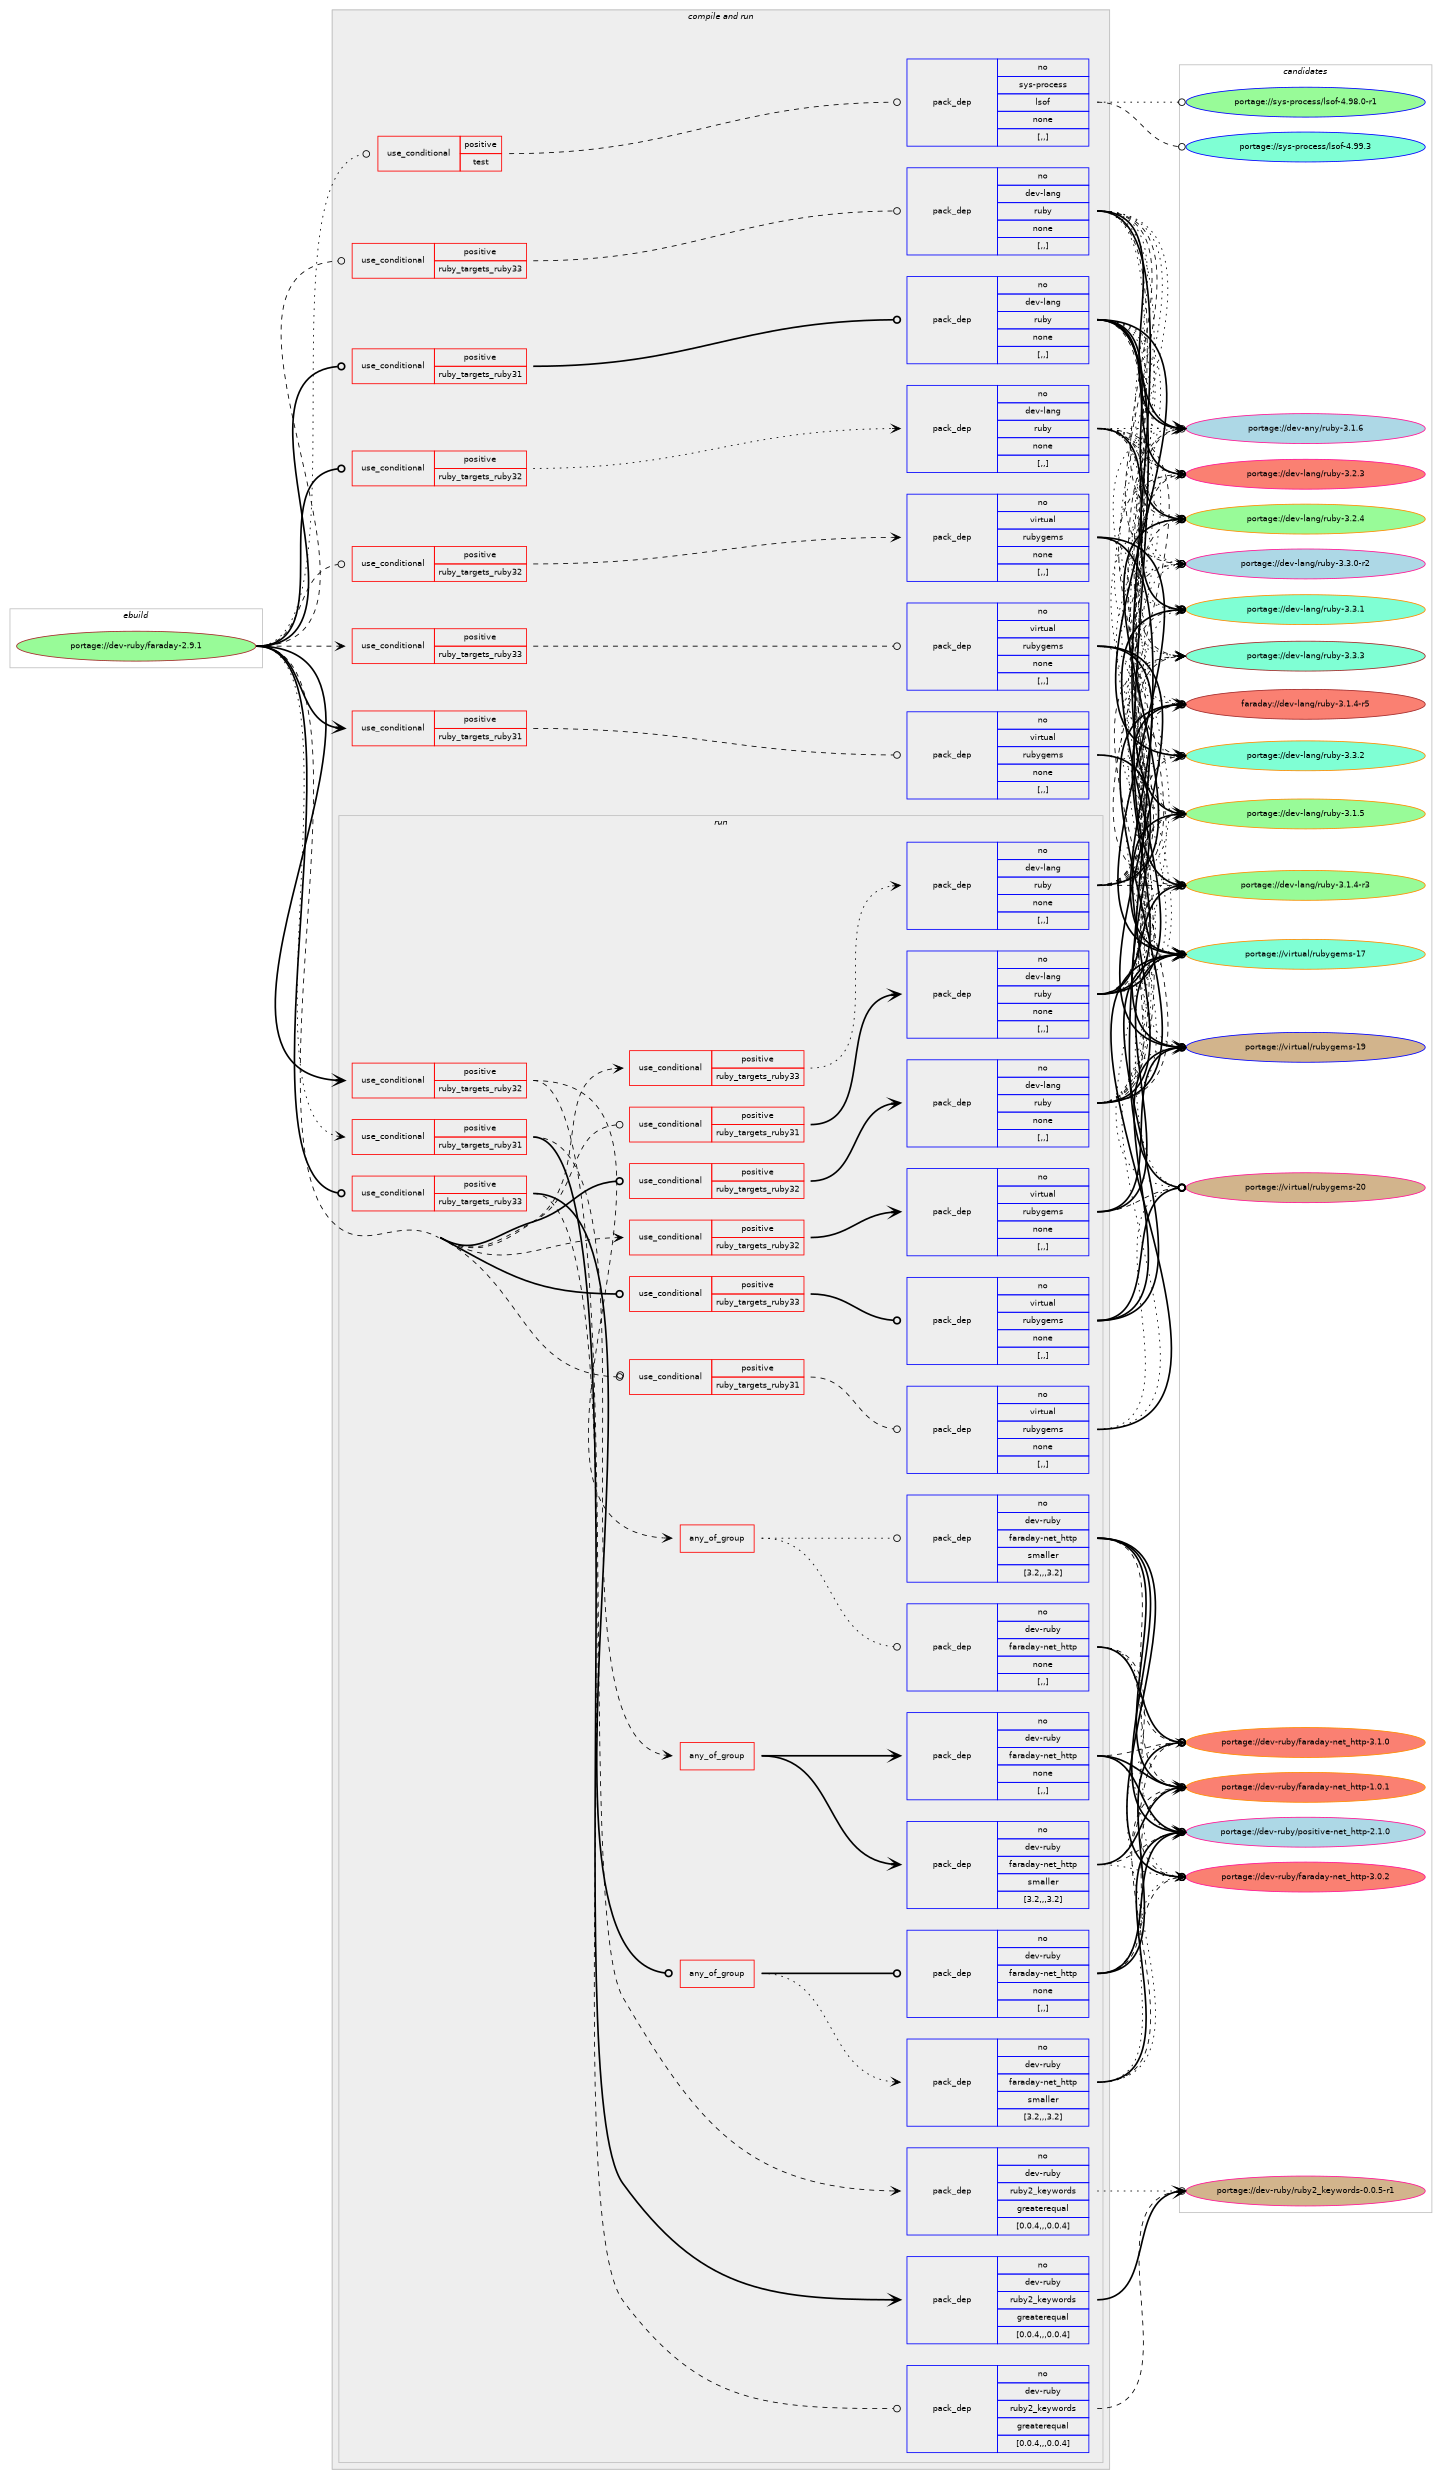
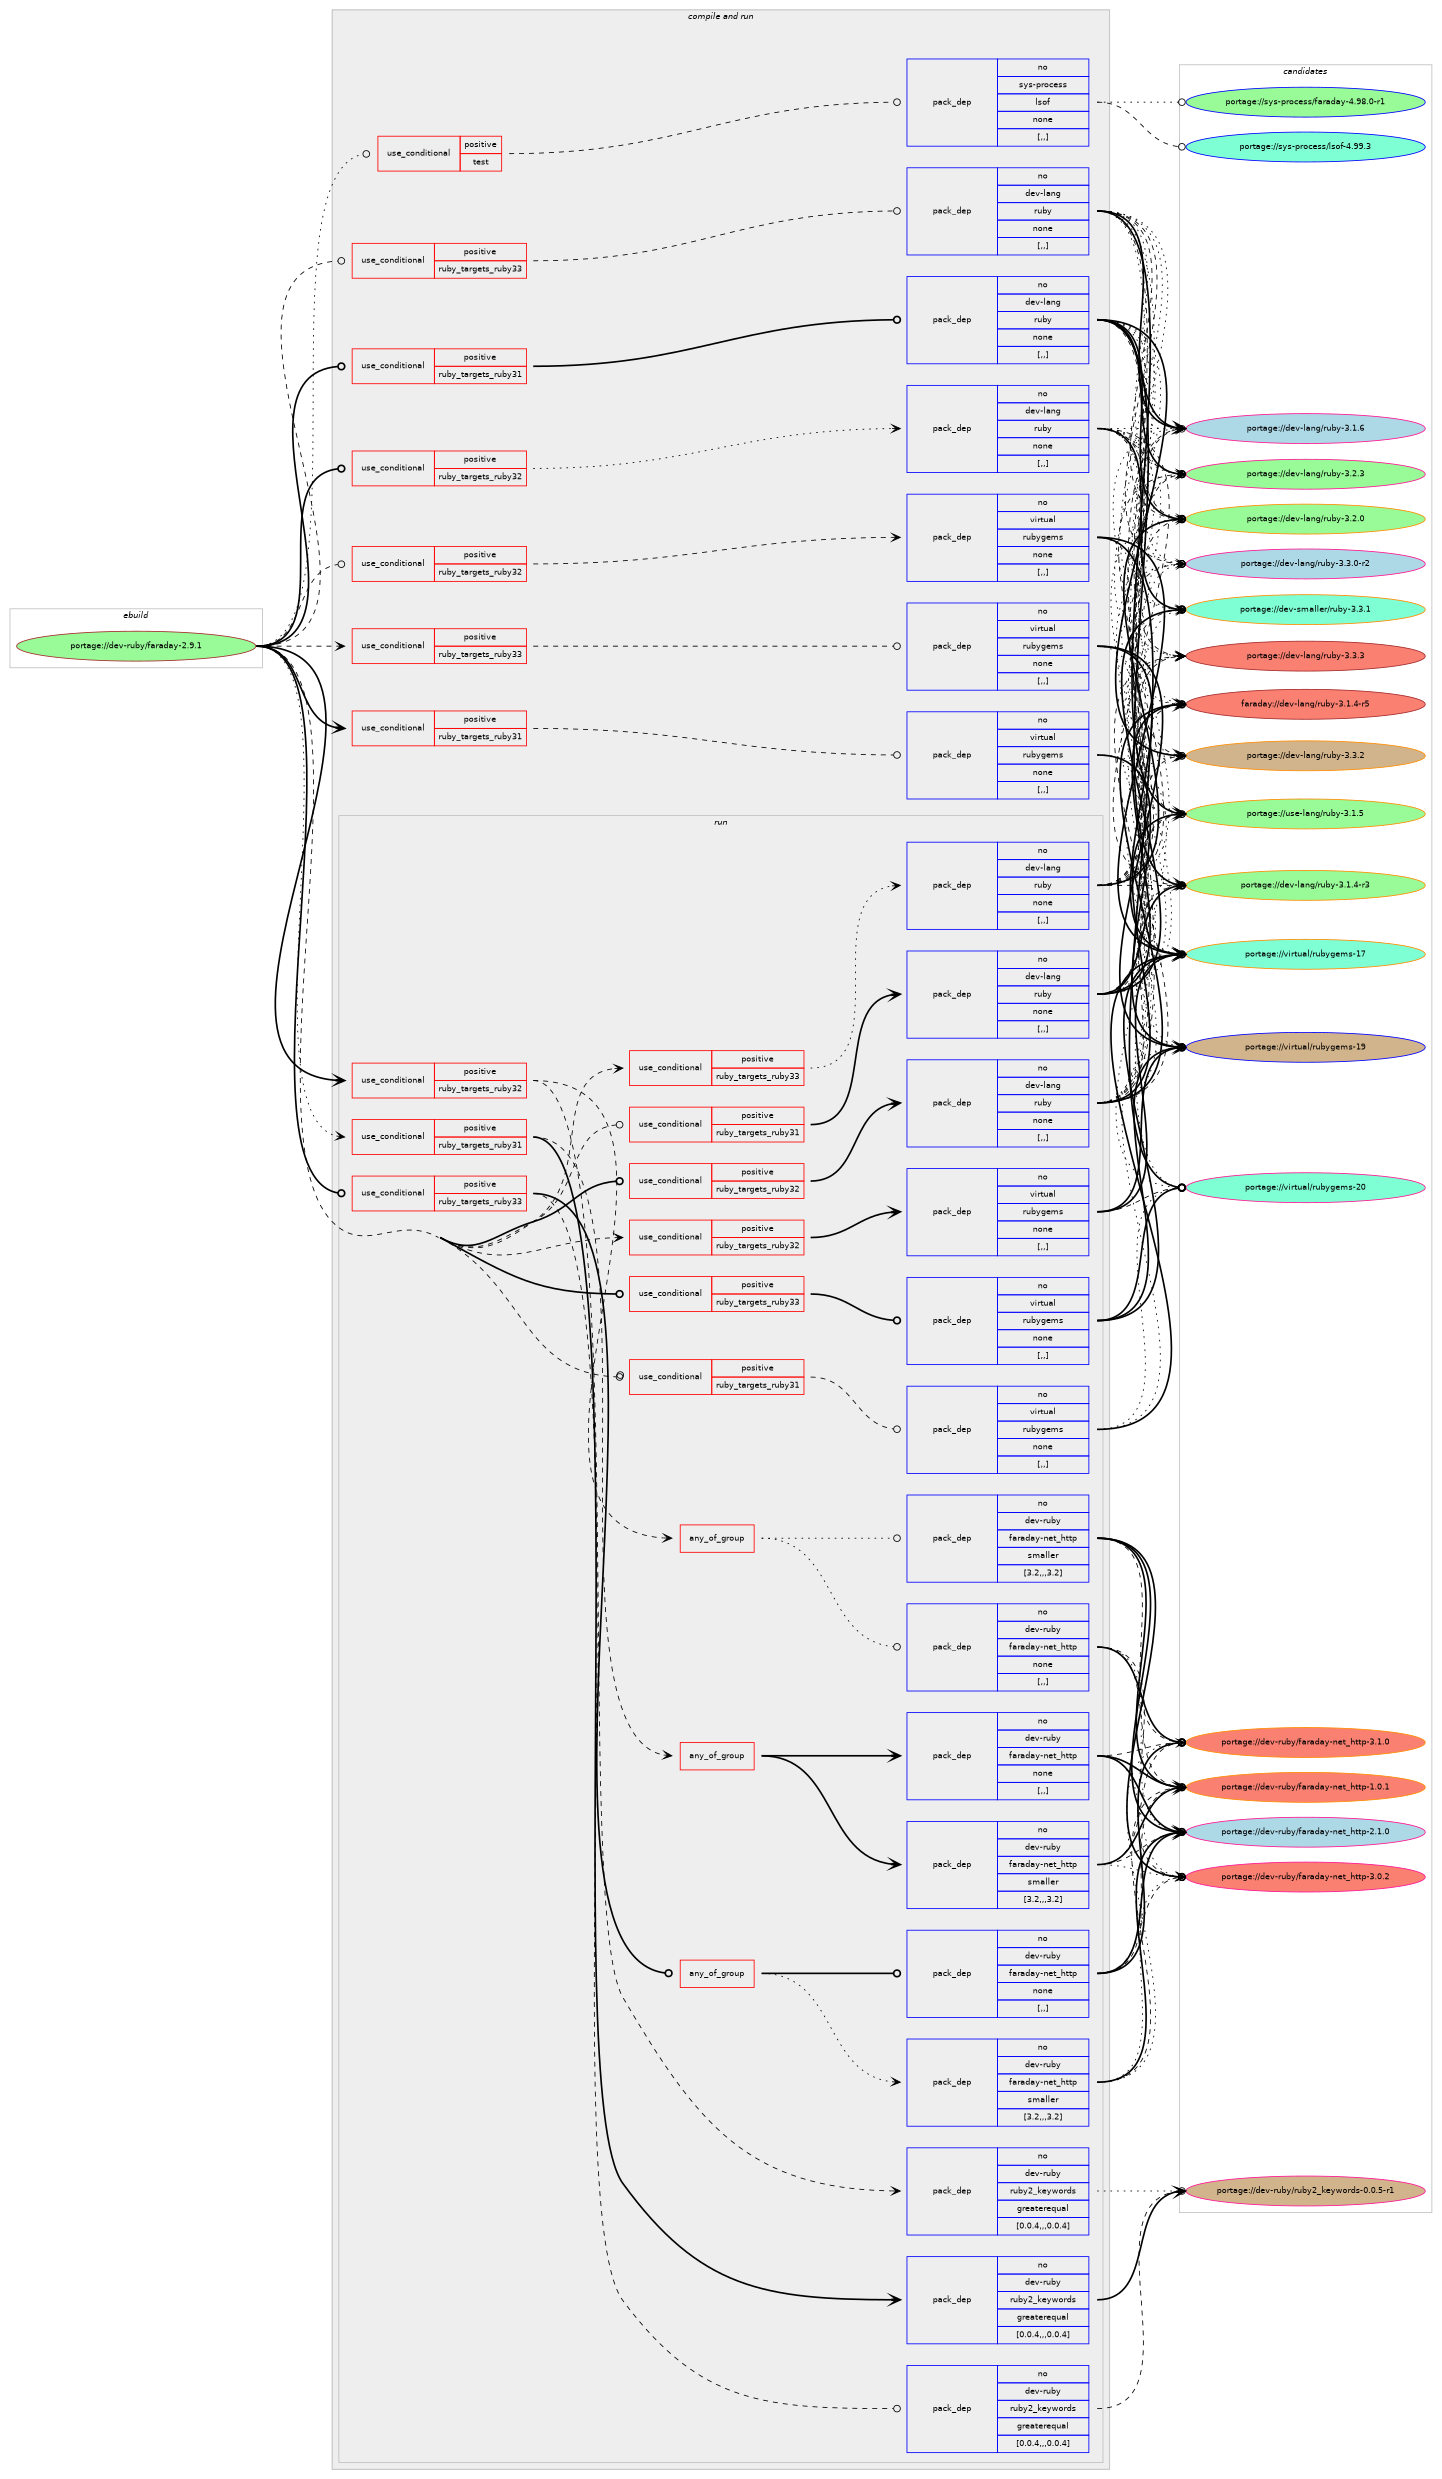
node "portage://sys-process/lsof-4.98.0-r1": label "portage://sys-process/lsof-4.98.0-r1" -> "portage://sys-process/faraday-4.98.0-r1"
node "portage://dev-any/ruby-3.1.6": label "portage://dev-any/ruby-3.1.6" -> "portage://dev-lang/ruby-3.1.6"
node "portage://dev-lang/ruby-3.2.3": fillcolor salmon -> palegreen
node "portage://dev-lang/ruby-3.2.4": label "portage://dev-lang/ruby-3.2.4" -> "portage://dev-lang/ruby-3.2.0"
node "portage://dev-lang/ruby-3.3.1": label "portage://dev-lang/ruby-3.3.1" -> "portage://dev-smaller/ruby-3.3.1"
node "portage://dev-lang/ruby-3.3.3": fillcolor aquamarine -> salmon
node "portage://dev-lang/ruby-3.3.2": fillcolor aquamarine -> tan
node "portage://dev-lang/ruby-3.1.5": label "portage://dev-lang/ruby-3.1.5" -> "portage://use-lang/ruby-3.1.5"
node "portage://virtual/rubygems-20": fillcolor tan -> aquamarine
node "portage://dev-ruby/positive-net_http-2.1.0": label "portage://dev-ruby/positive-net_http-2.1.0" -> "portage://dev-ruby/faraday-net_http-2.1.0"
